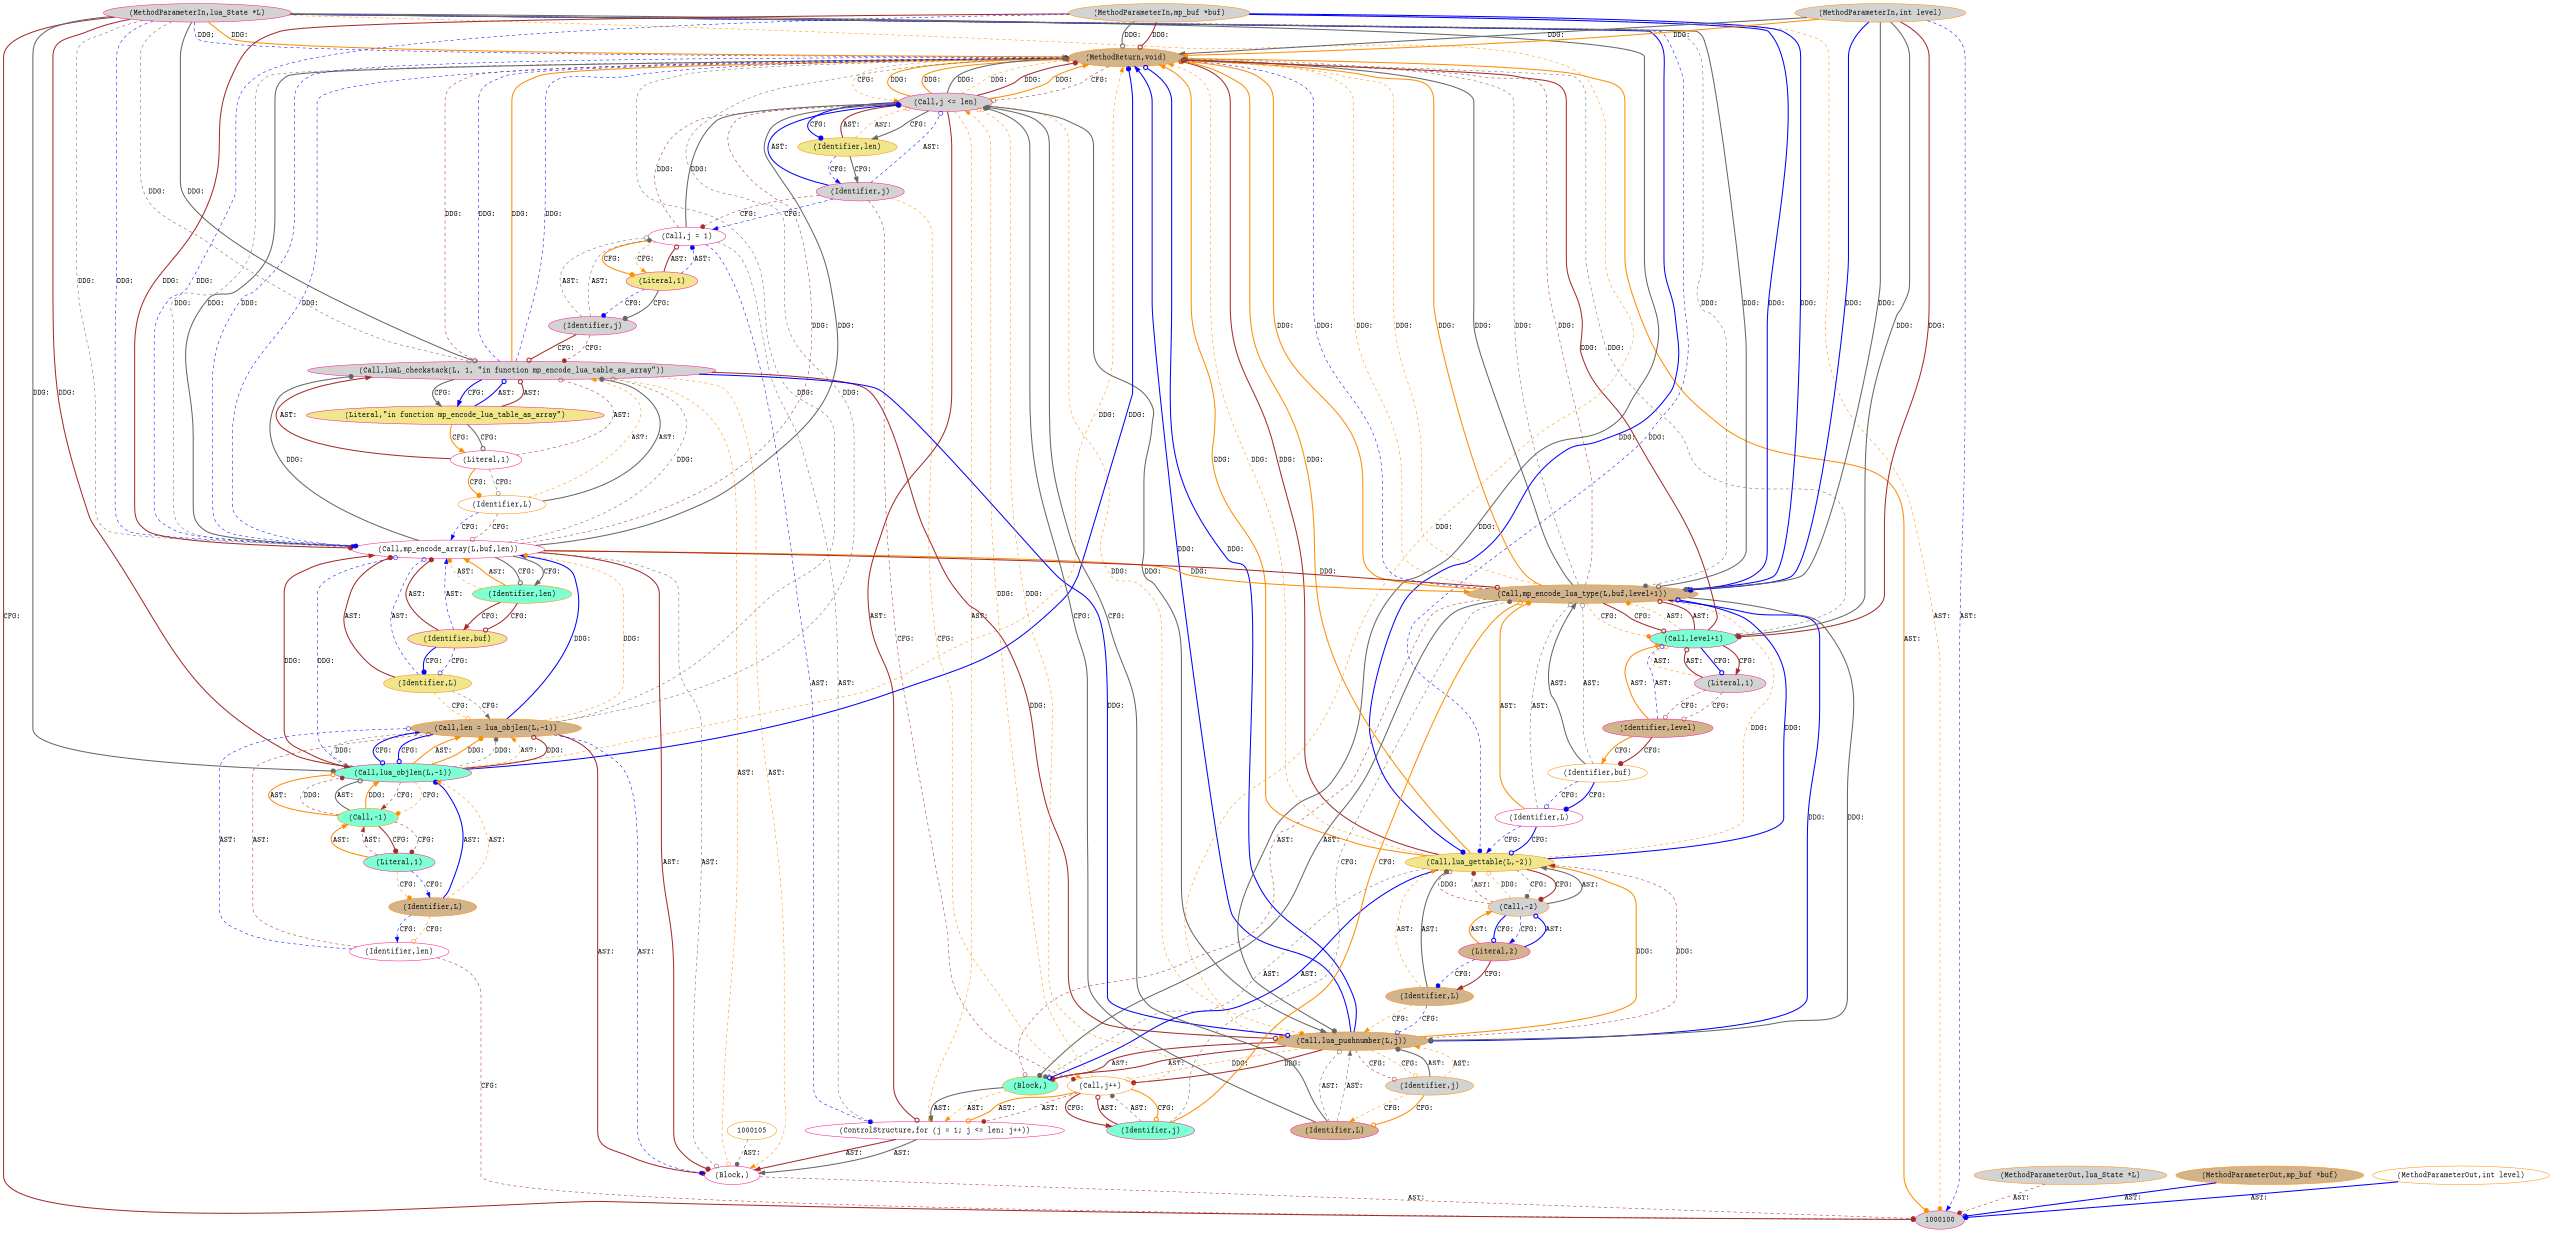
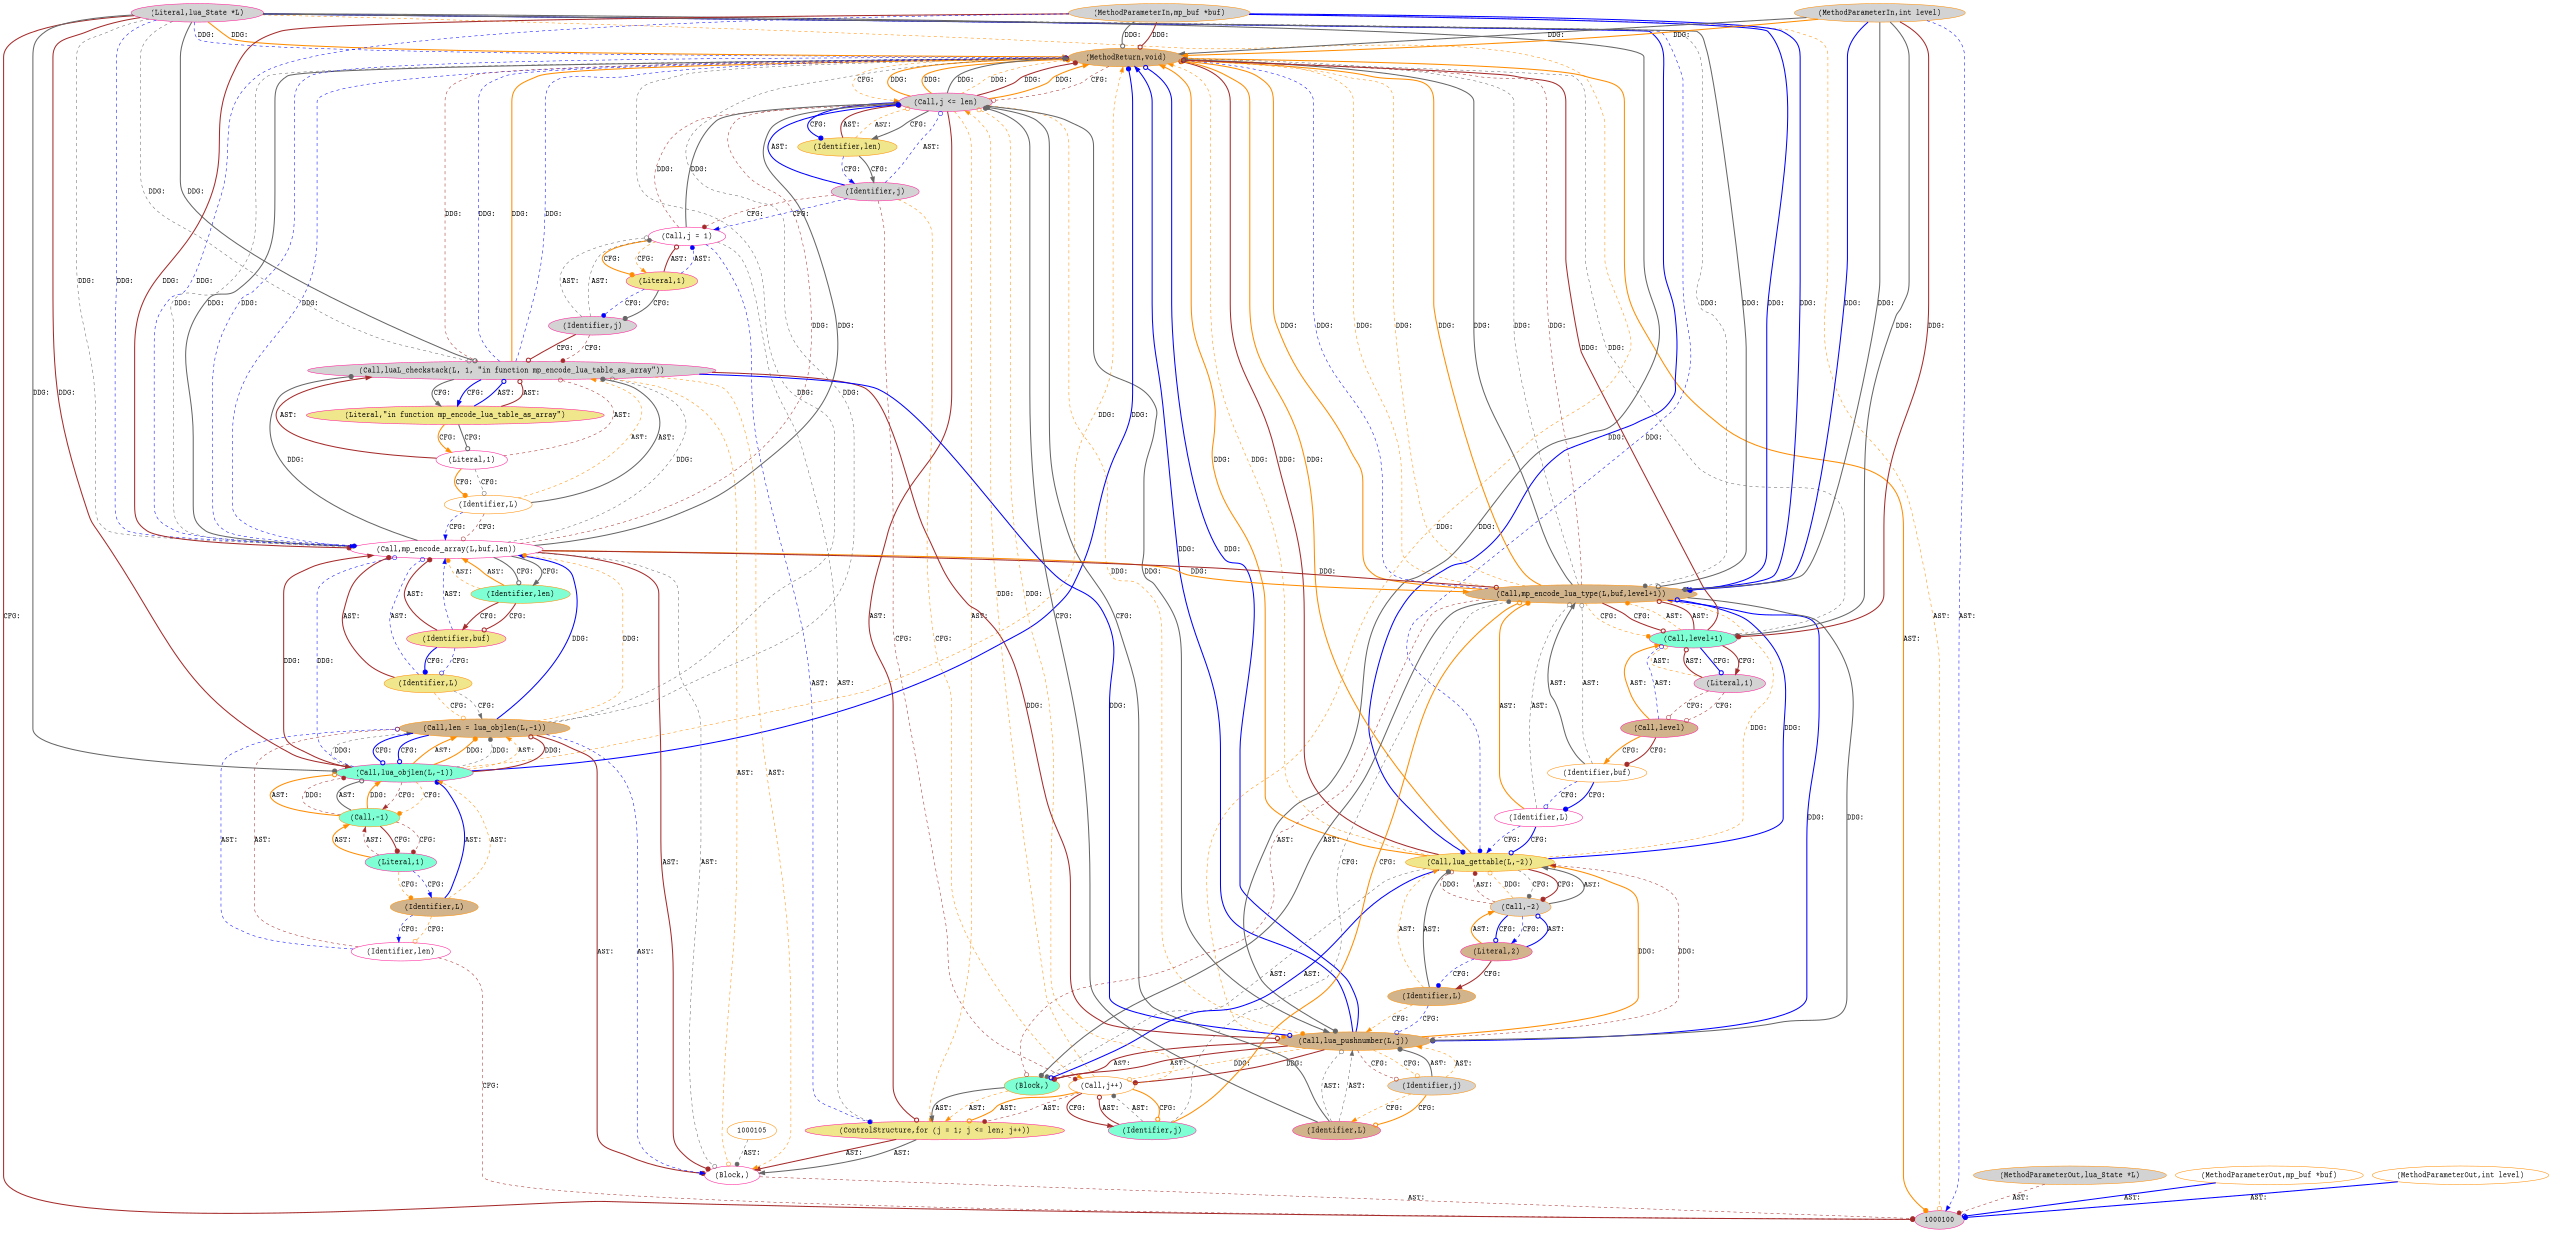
node "(MethodParameterIn,lua_State *L)": label "(MethodParameterIn,lua_State *L)" -> "(Literal,lua_State *L)"
edge "(MethodParameterIn,mp_buf *buf)" -> "1000100": arrowhead dot -> odot
node "(Identifier,level)": label "(Identifier,level)" -> "(Call,level)"
node "(ControlStructure,for (j = 1; j <= len; j++))": fillcolor white -> khaki
node "(MethodParameterOut,mp_buf *buf)": fillcolor tan -> white
